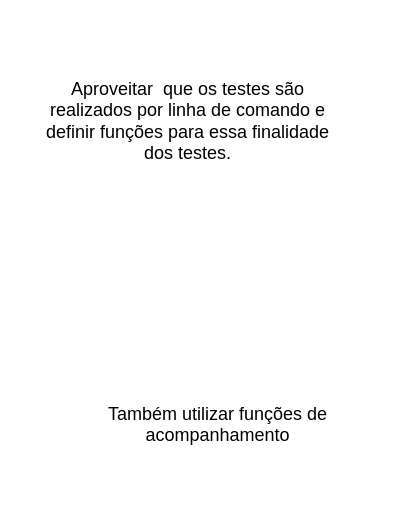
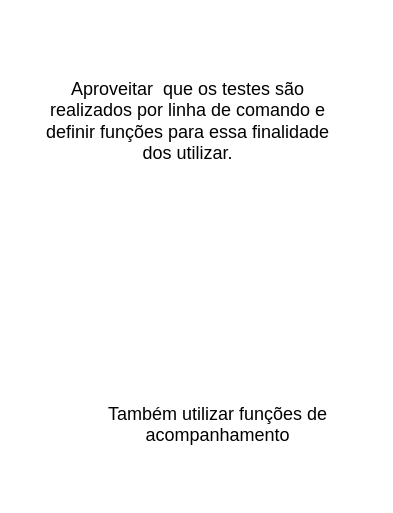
node "Aproveitar que os testes são realizados por linha de comando e definir funções para essa finalidade dos testes.": label "Aproveitar que os testes são realizados por linha de comando e definir funções para essa finalidade dos testes." -> "Aproveitar que os testes são realizados por linha de comando e definir funções para essa finalidade dos utilizar."
